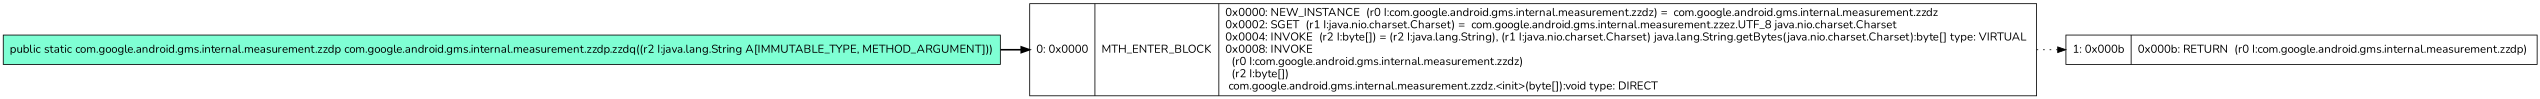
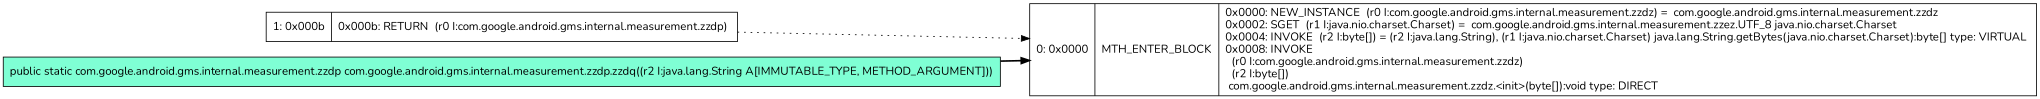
edge "0: 0x0000" -> "1: 0x000b": reversed
